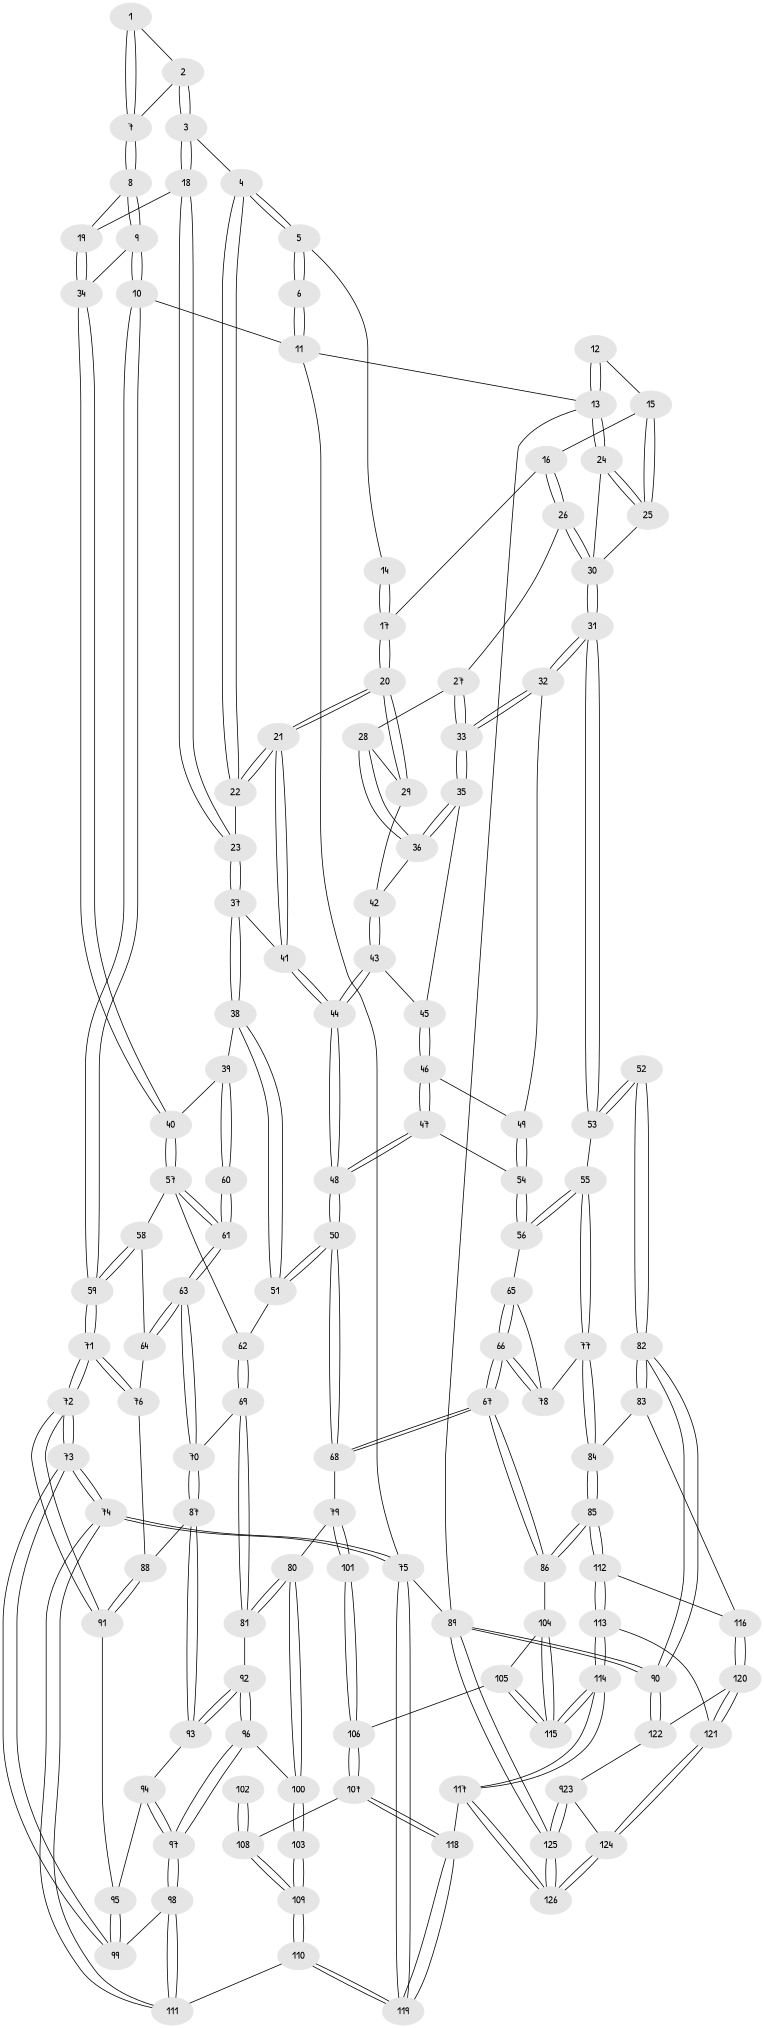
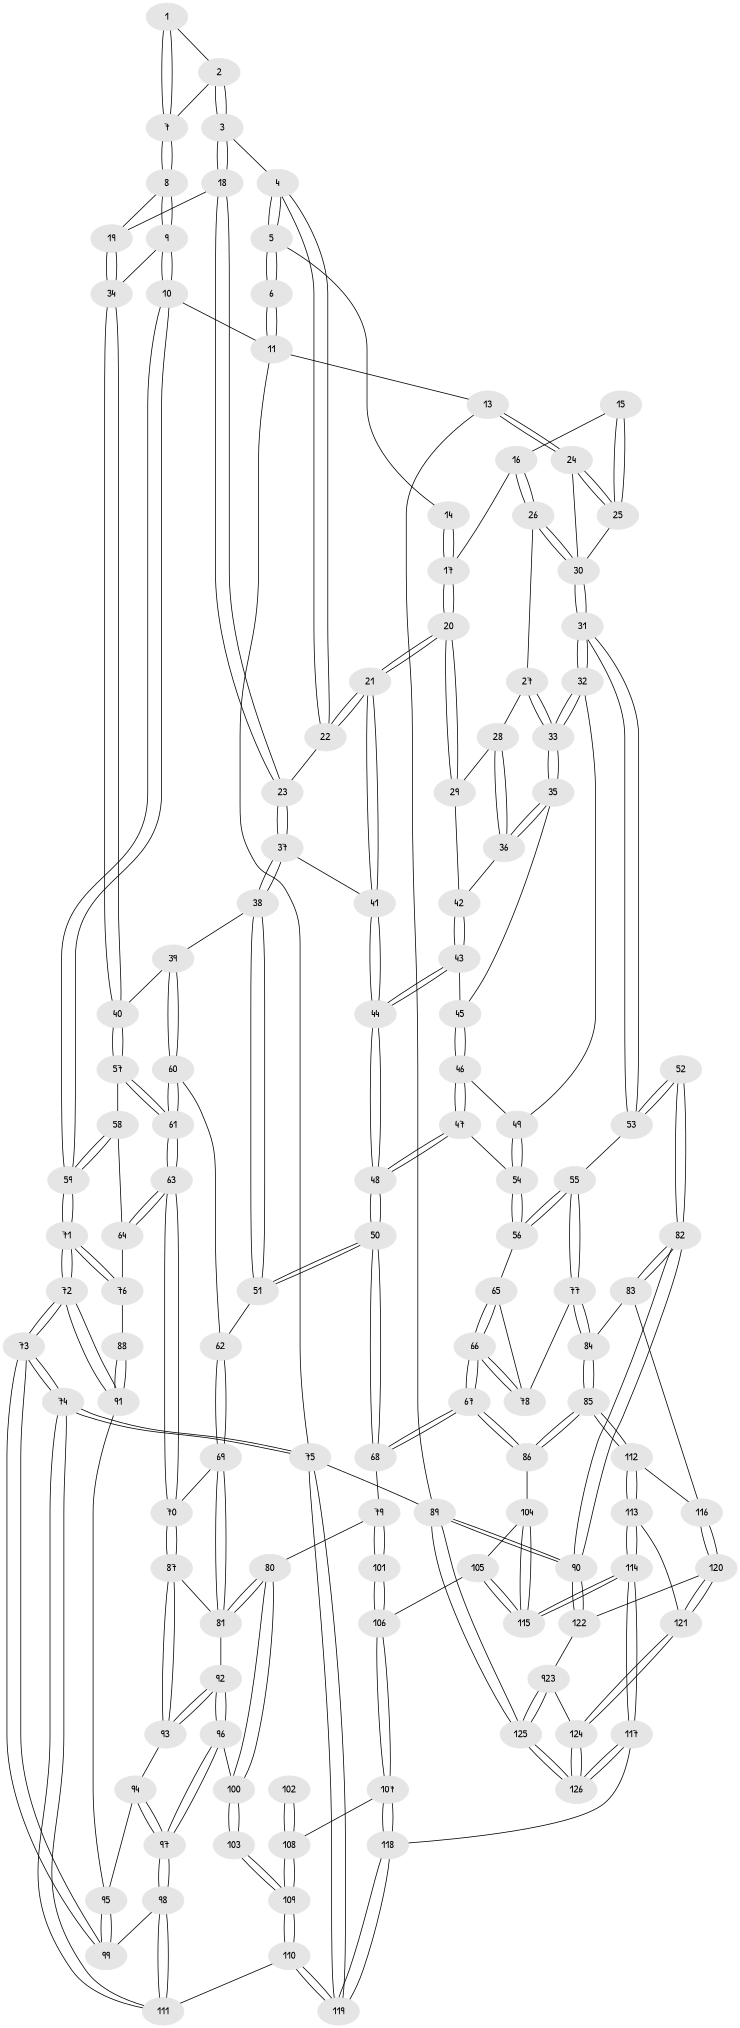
node "12": removed
edge "57" -- "62": now "60" -- "62"
edge "87" -- "88": now "87" -- "81"
